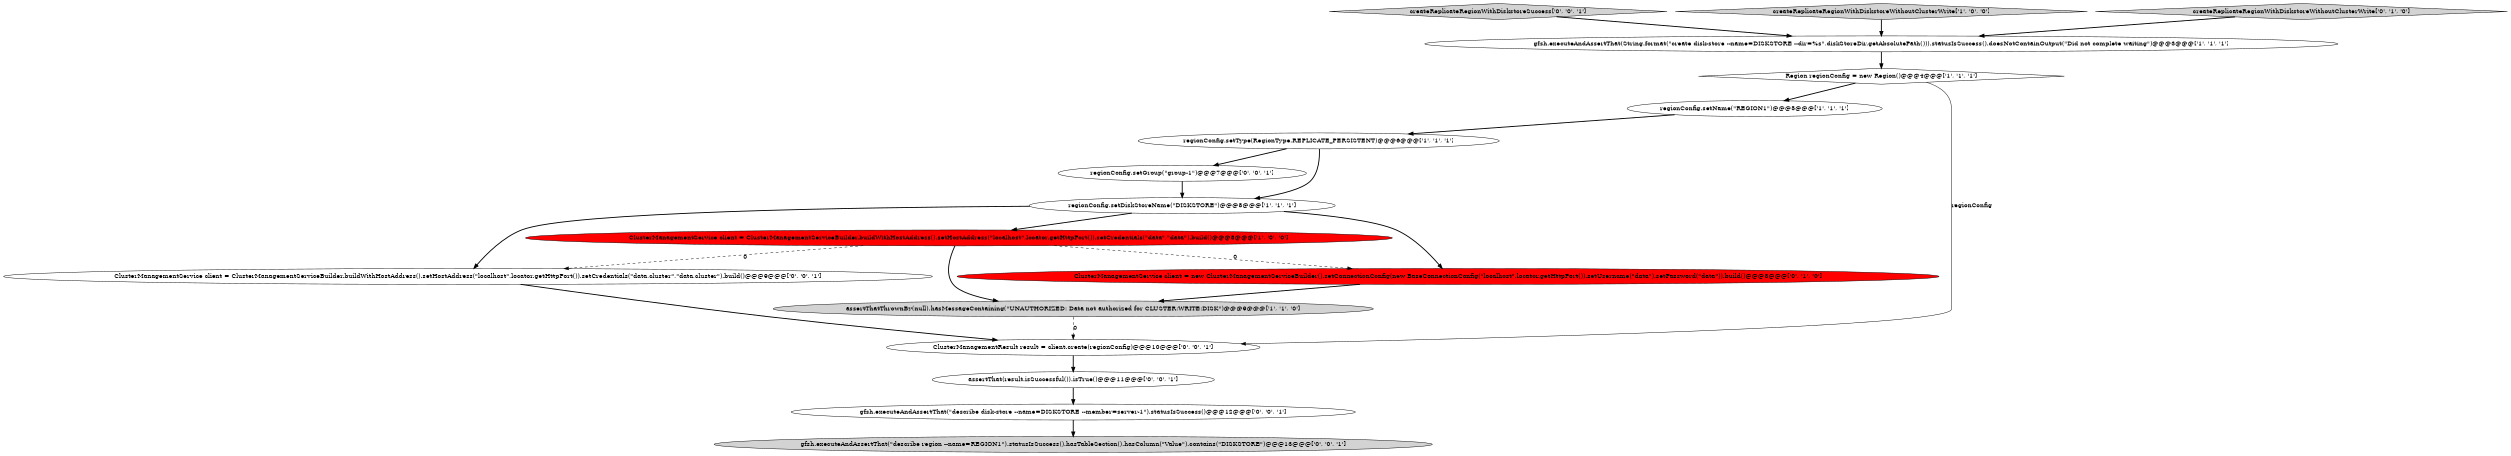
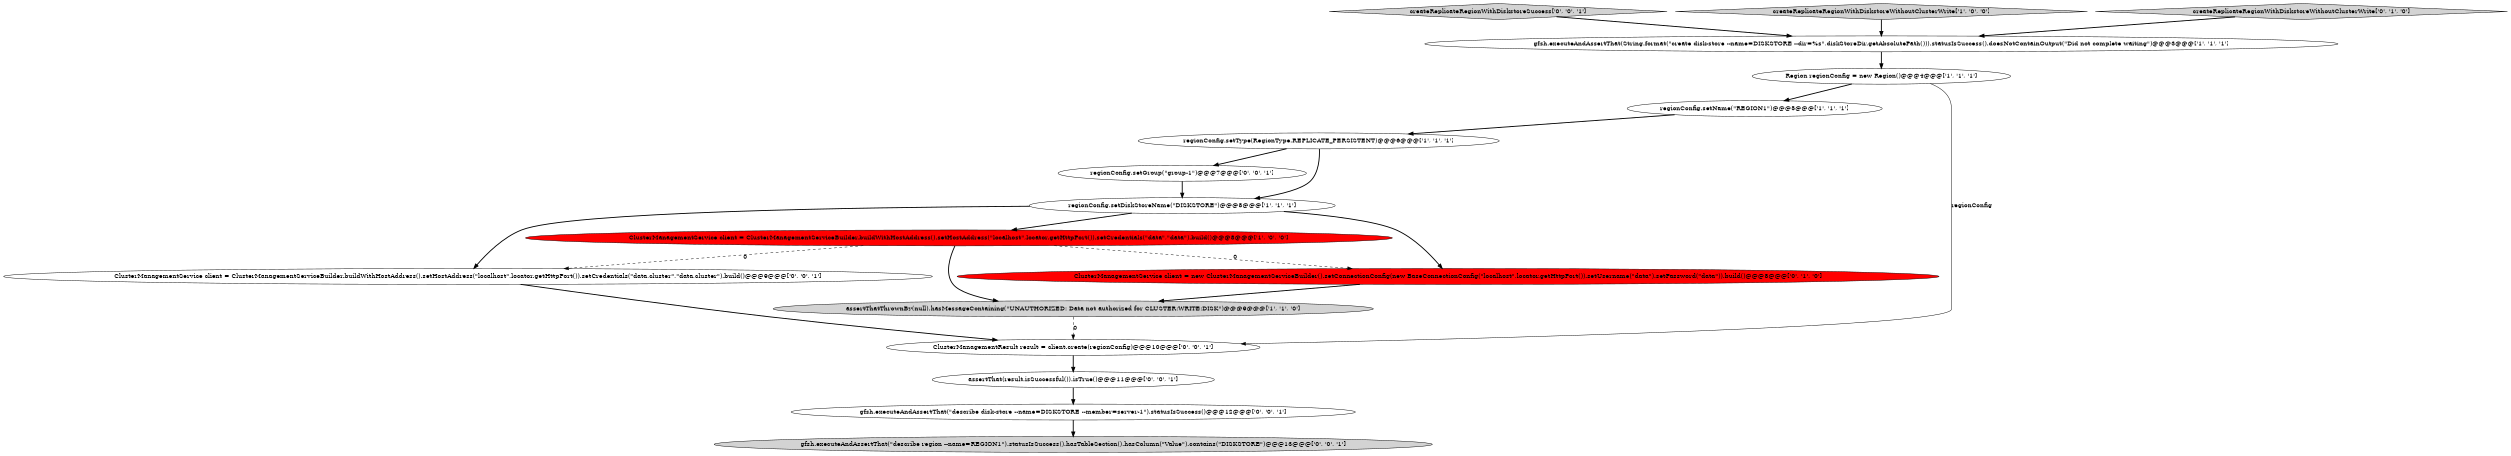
node "Region regionConfig = new Region()@@@4@@@['1', '1', '1']": shape diamond -> ellipse
